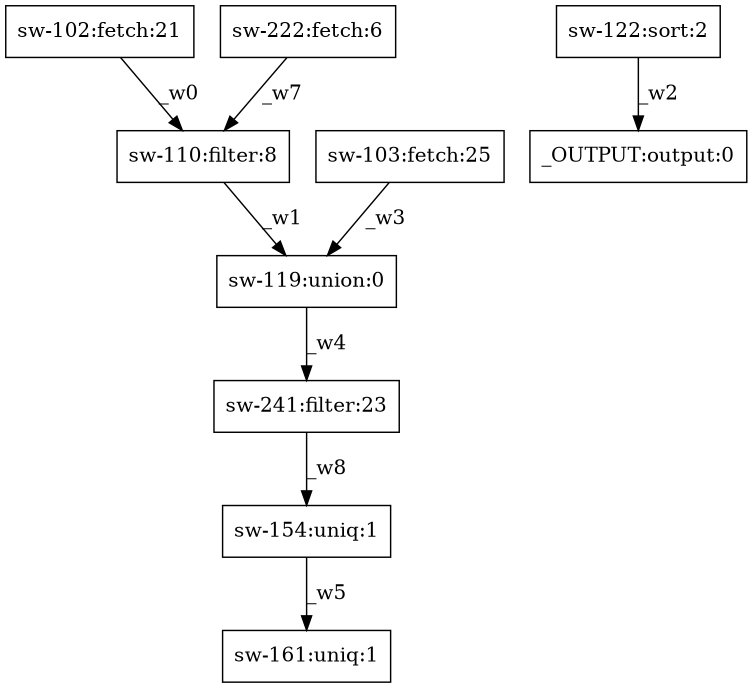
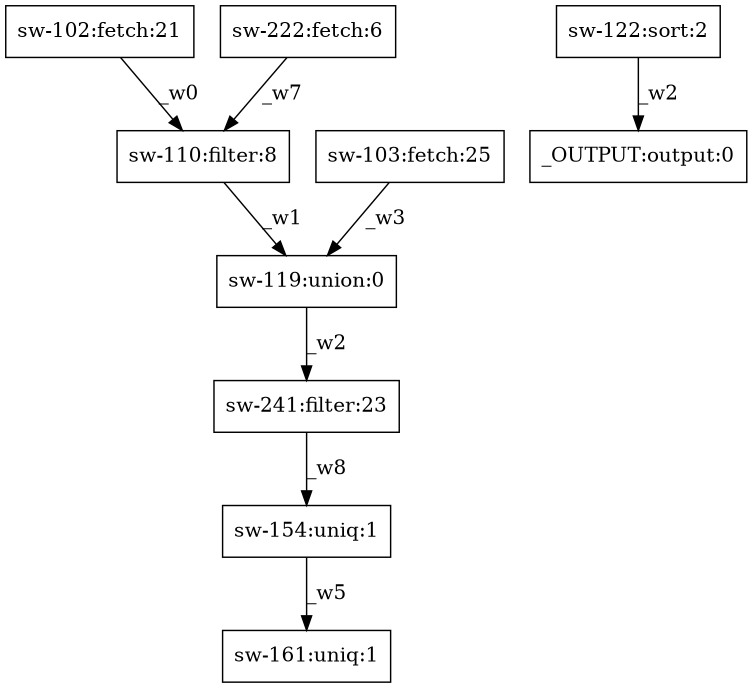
edge "sw-119:union:0" -> "sw-241:filter:23": label "_w4" -> "_w2"
